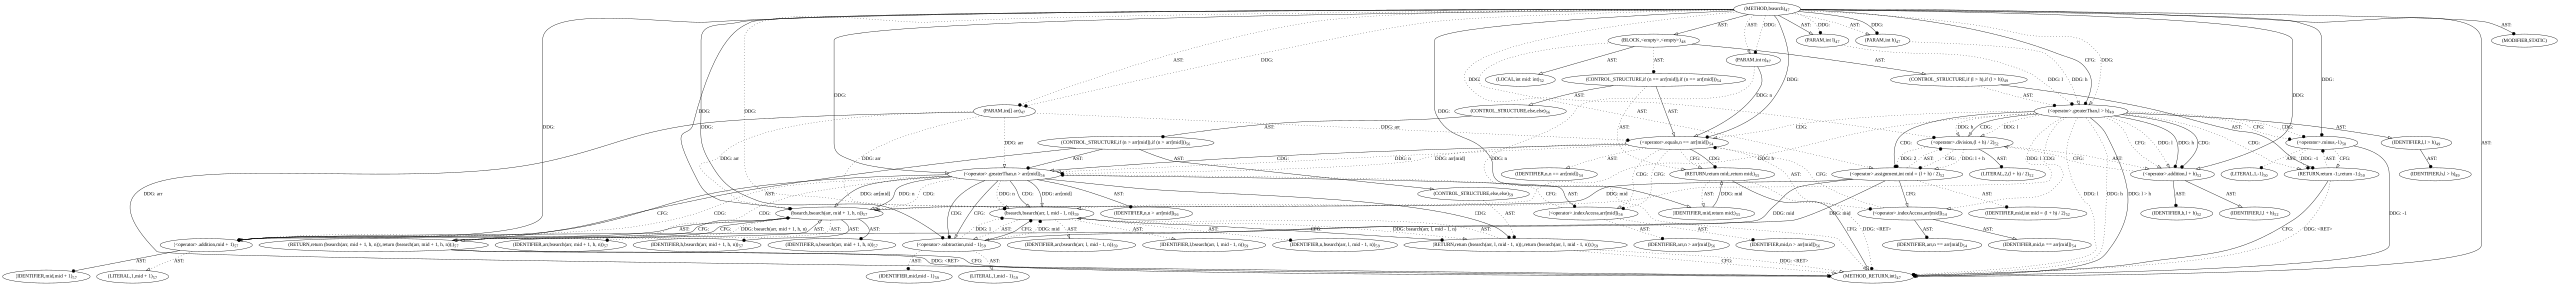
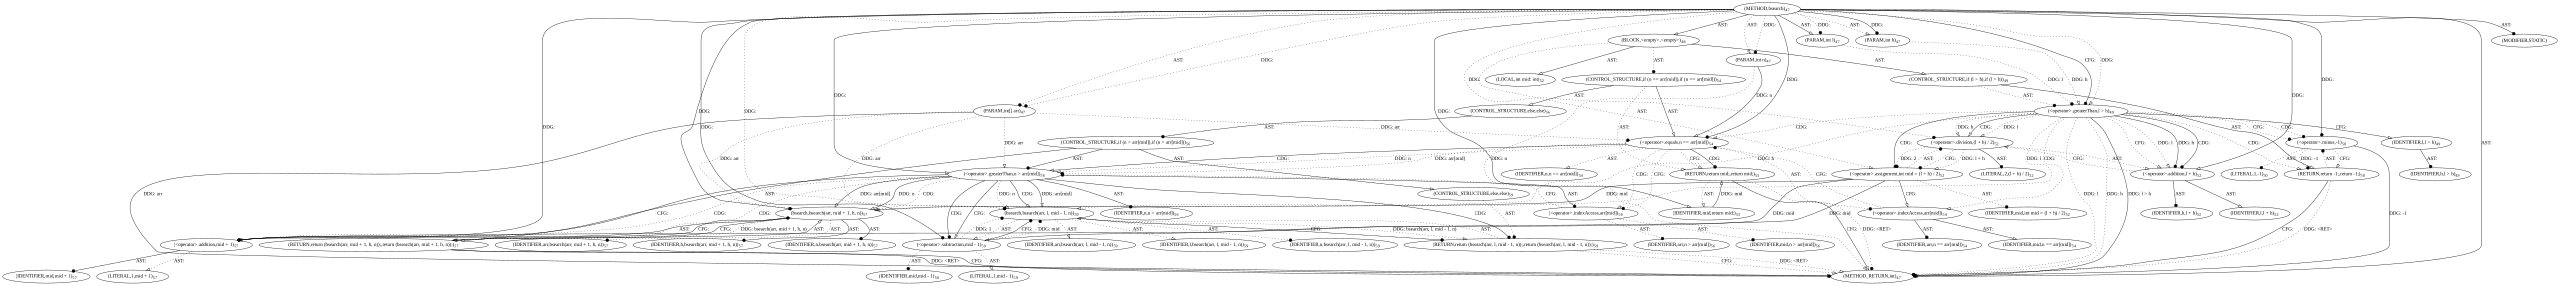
edge "(CONTROL_STRUCTURE,if (l > h),if (l > h))" -> "(RETURN,return -1;,return -1;)": arrowhead dot -> onormal
edge "(<operator>.greaterThan,l > h)" -> "(IDENTIFIER,l,l > h)": label "AST: " -> "CFG: "
